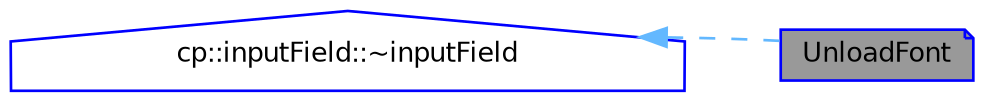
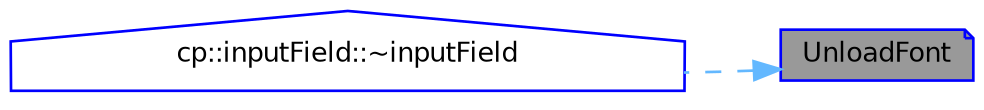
edge "UnloadFont" -> "cp::inputField::~inputField": reversed
